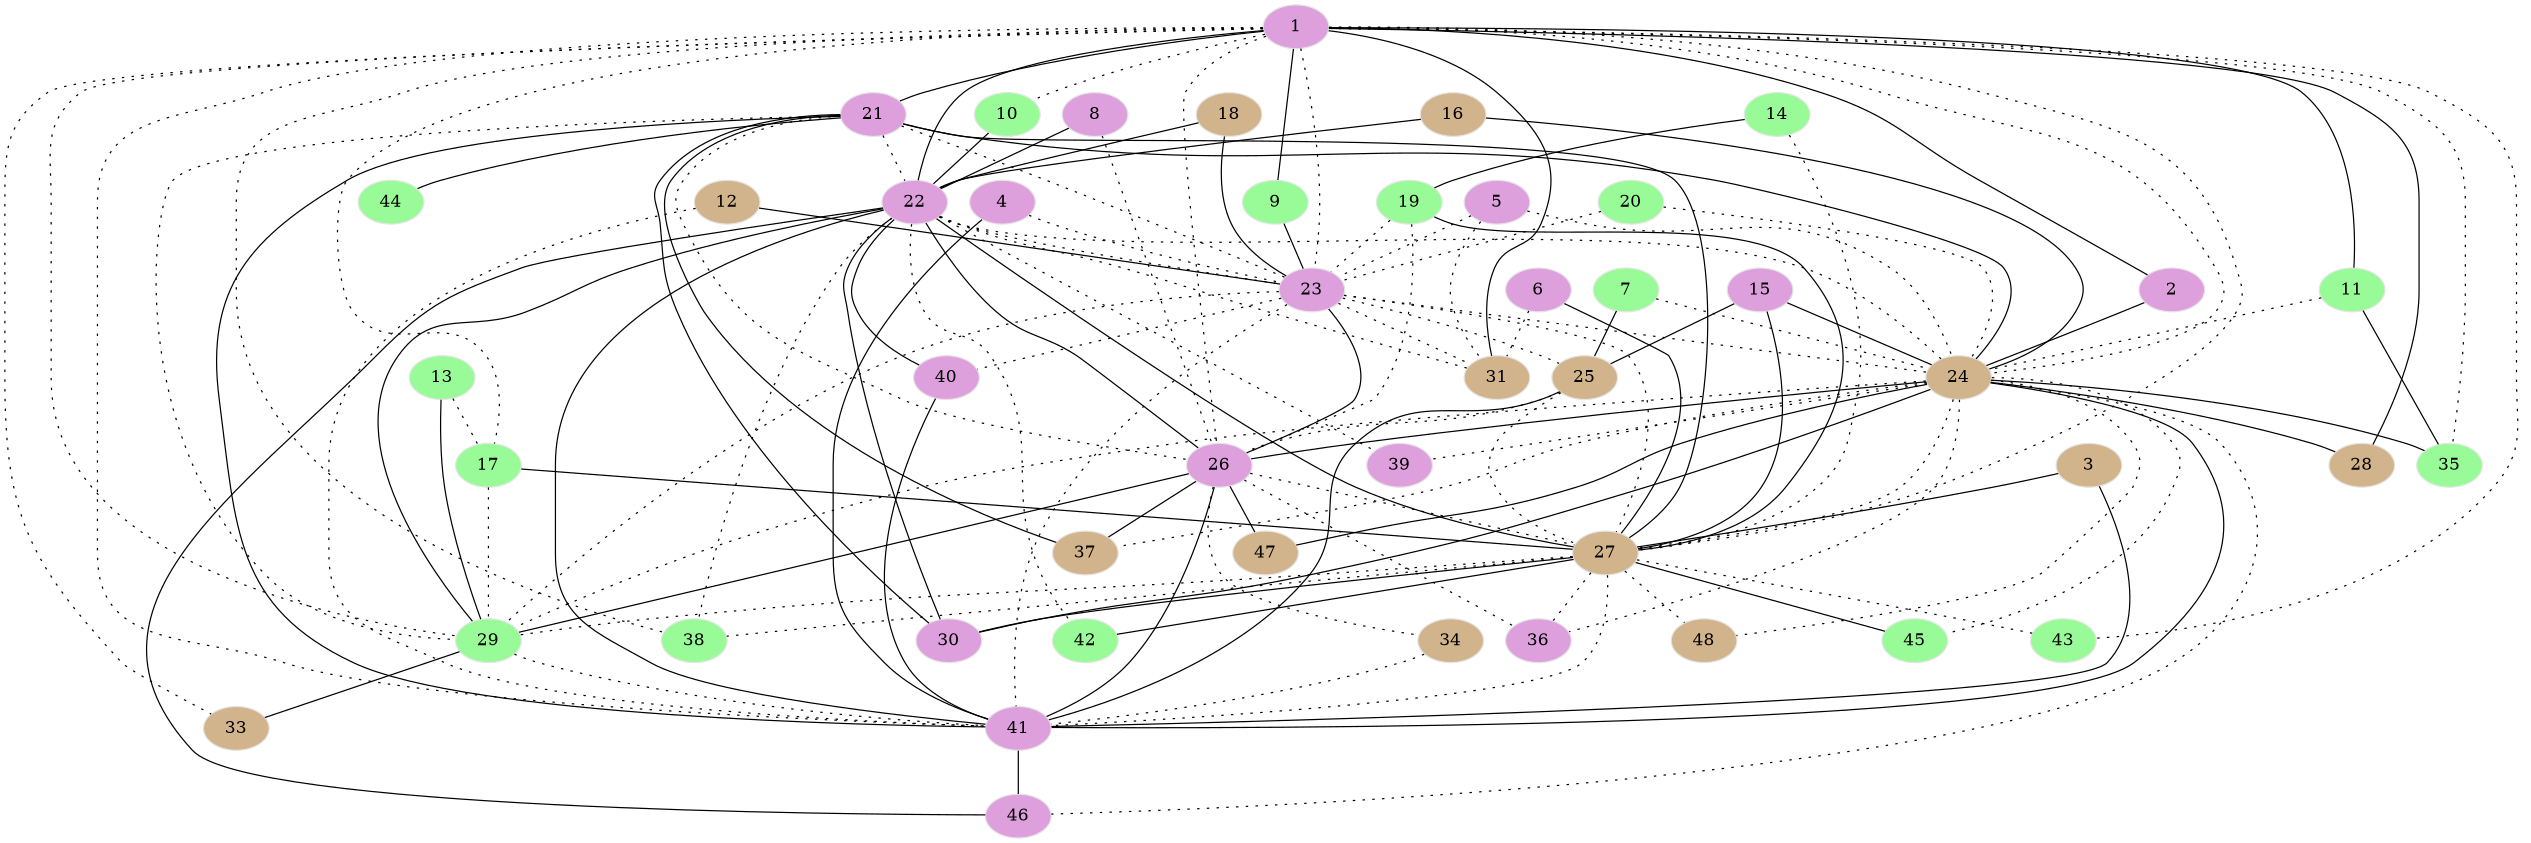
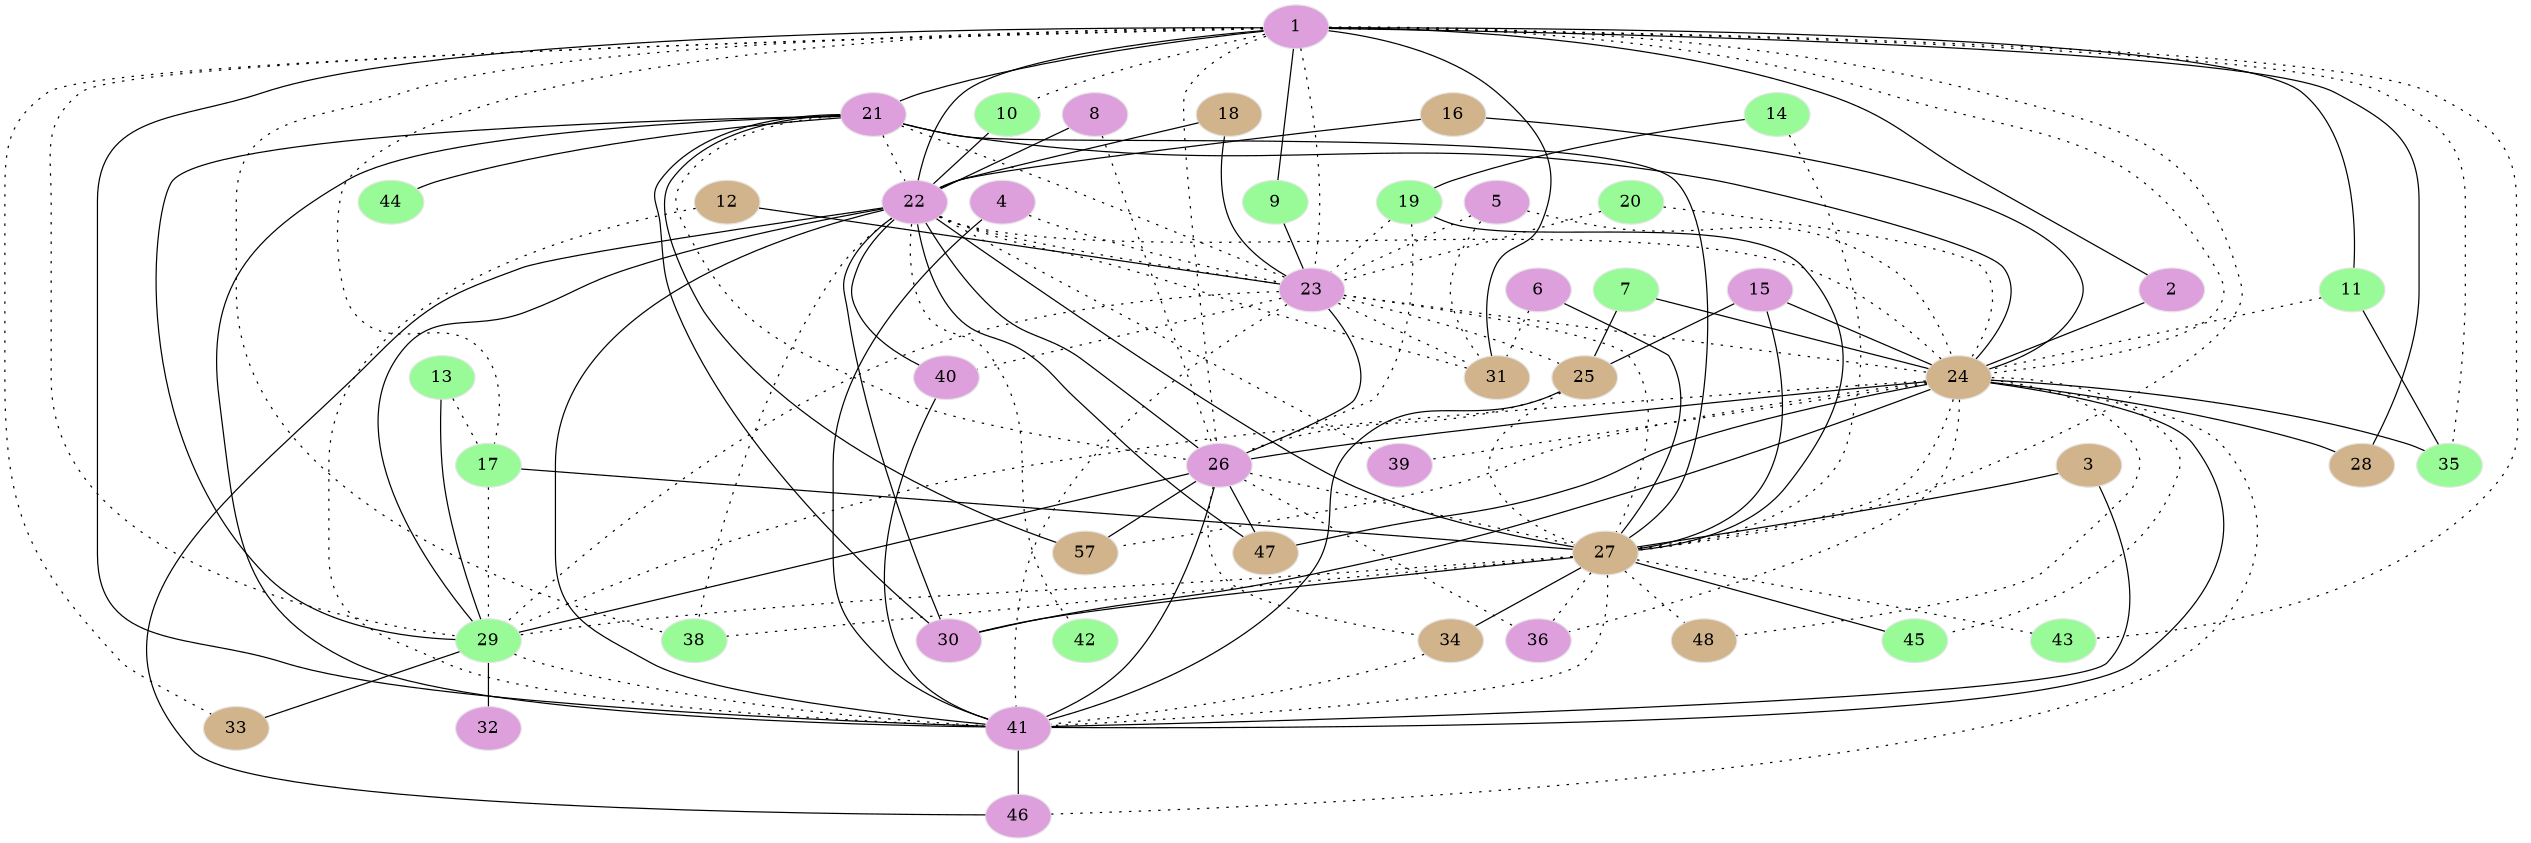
edge "21" -- "29": style dotted -> solid
edge "1" -- "41": style dotted -> solid
edge "7" -- "24": style dotted -> solid
edge "22" -- "47": added
node "37": label "37" -> "57"
edge "27" -- "42": now "27" -- "34"
node "32": added
